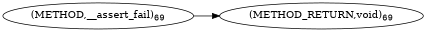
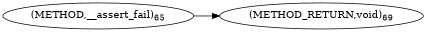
node "(METHOD,__assert_fail)": text "69" -> "65"
